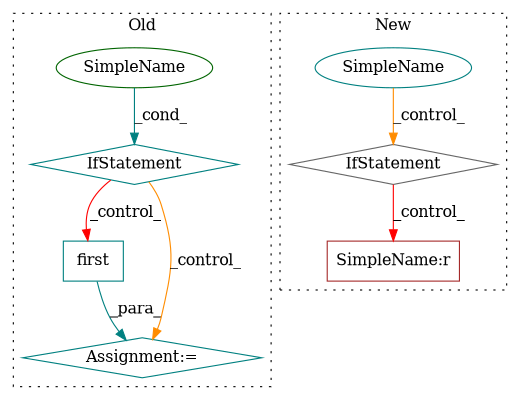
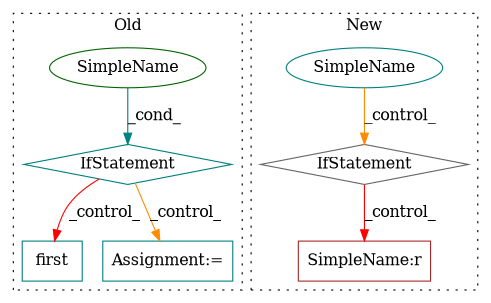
edge "first" -> "Assignment:=": removed, label "_para_"
node "Assignment:=": shape diamond -> box
